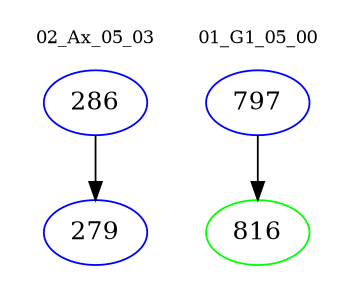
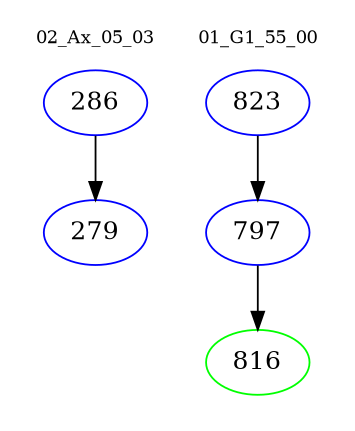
cluster "01_G1_05_00": label "01_G1_05_00" -> "01_G1_55_00"
node "823": added
